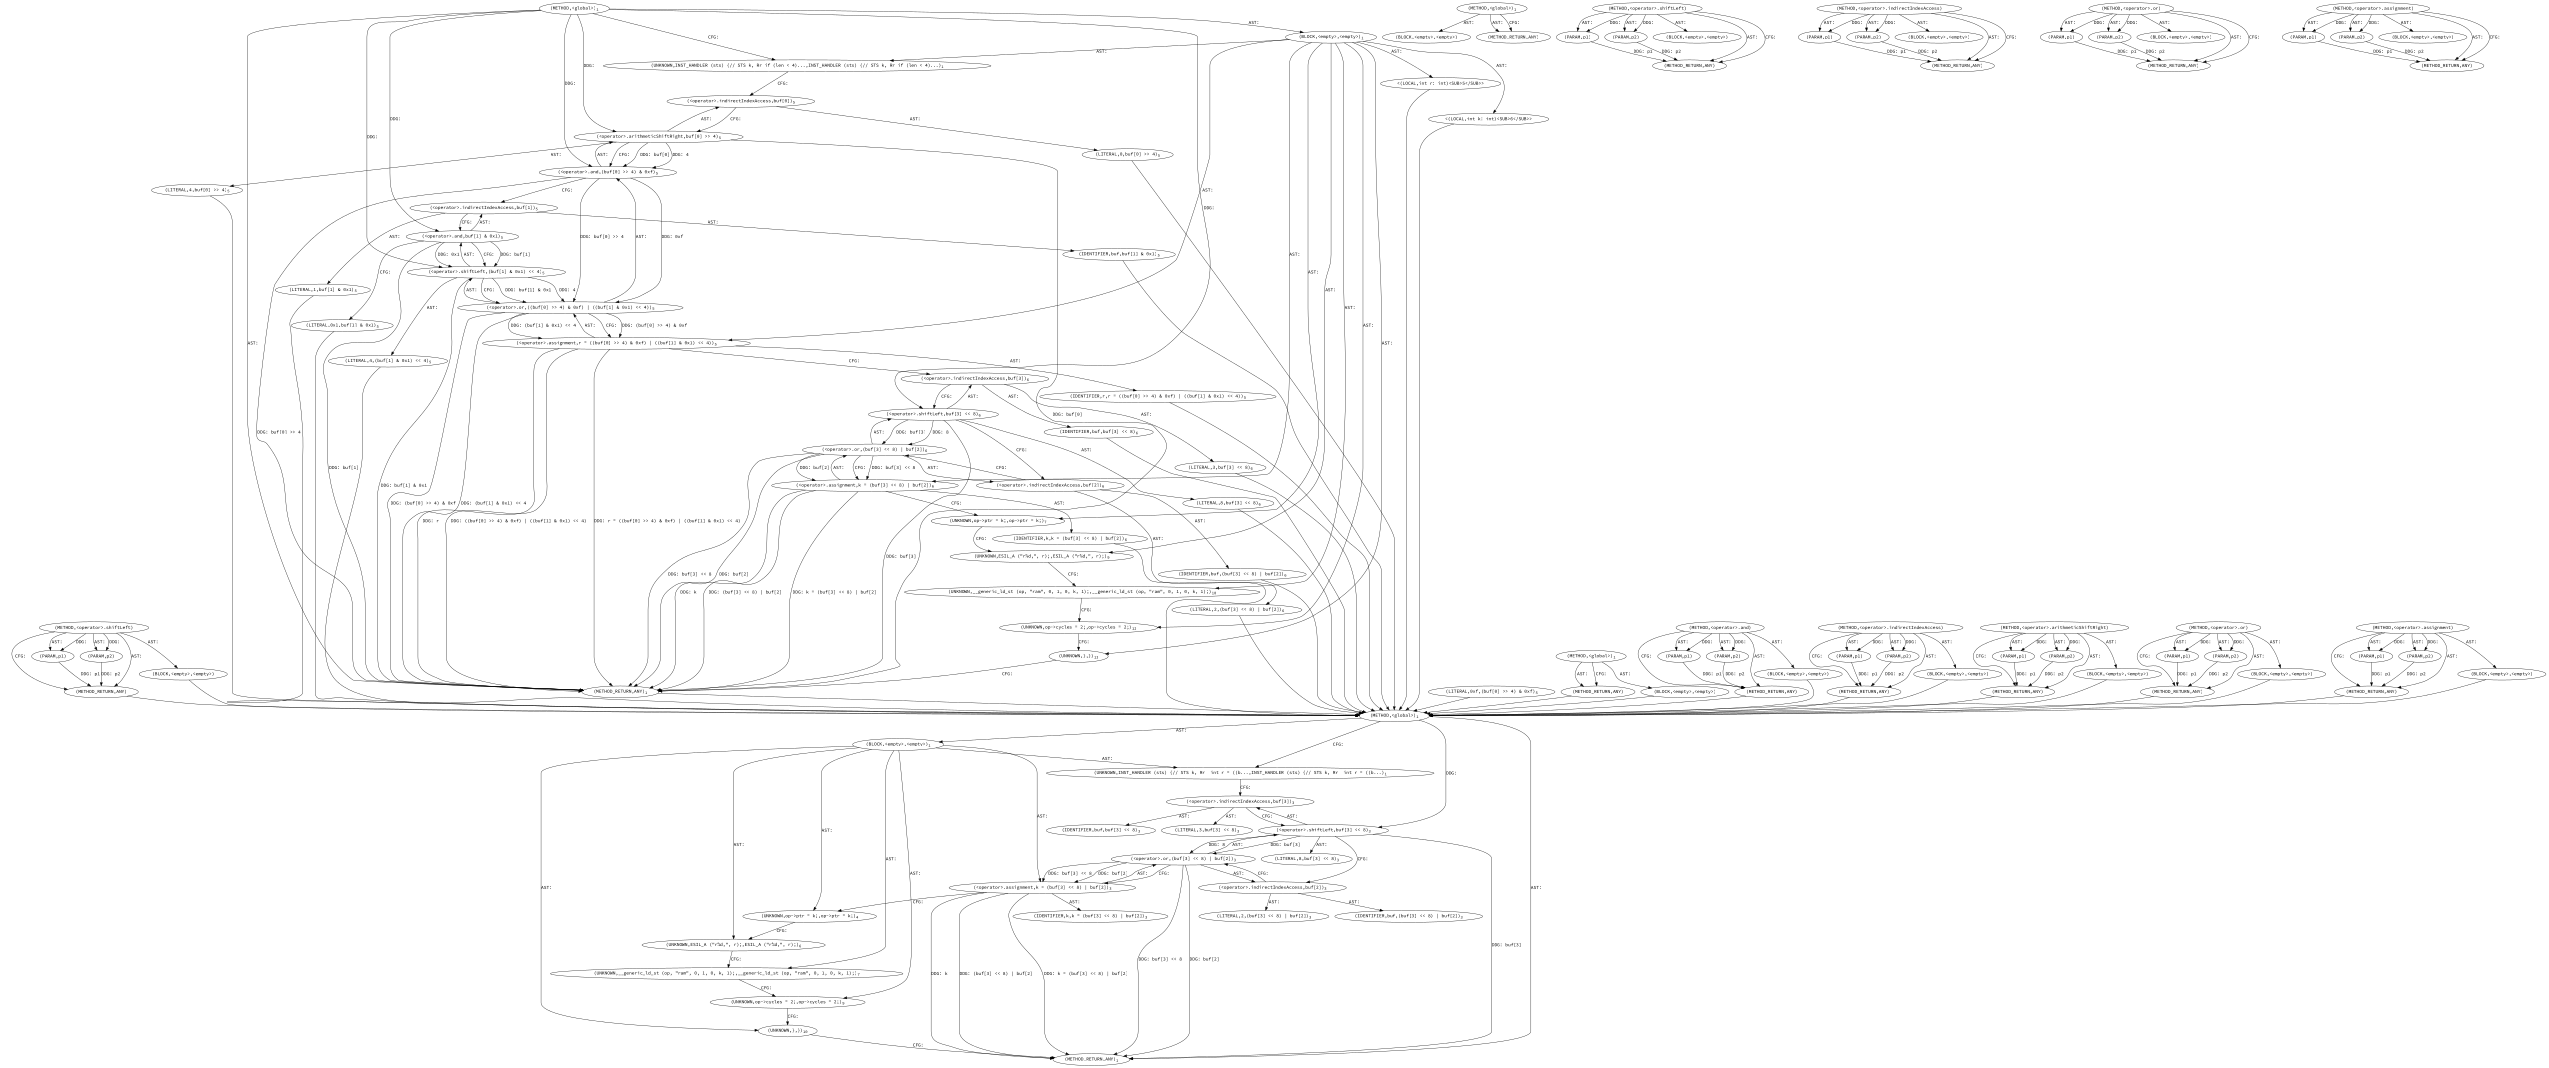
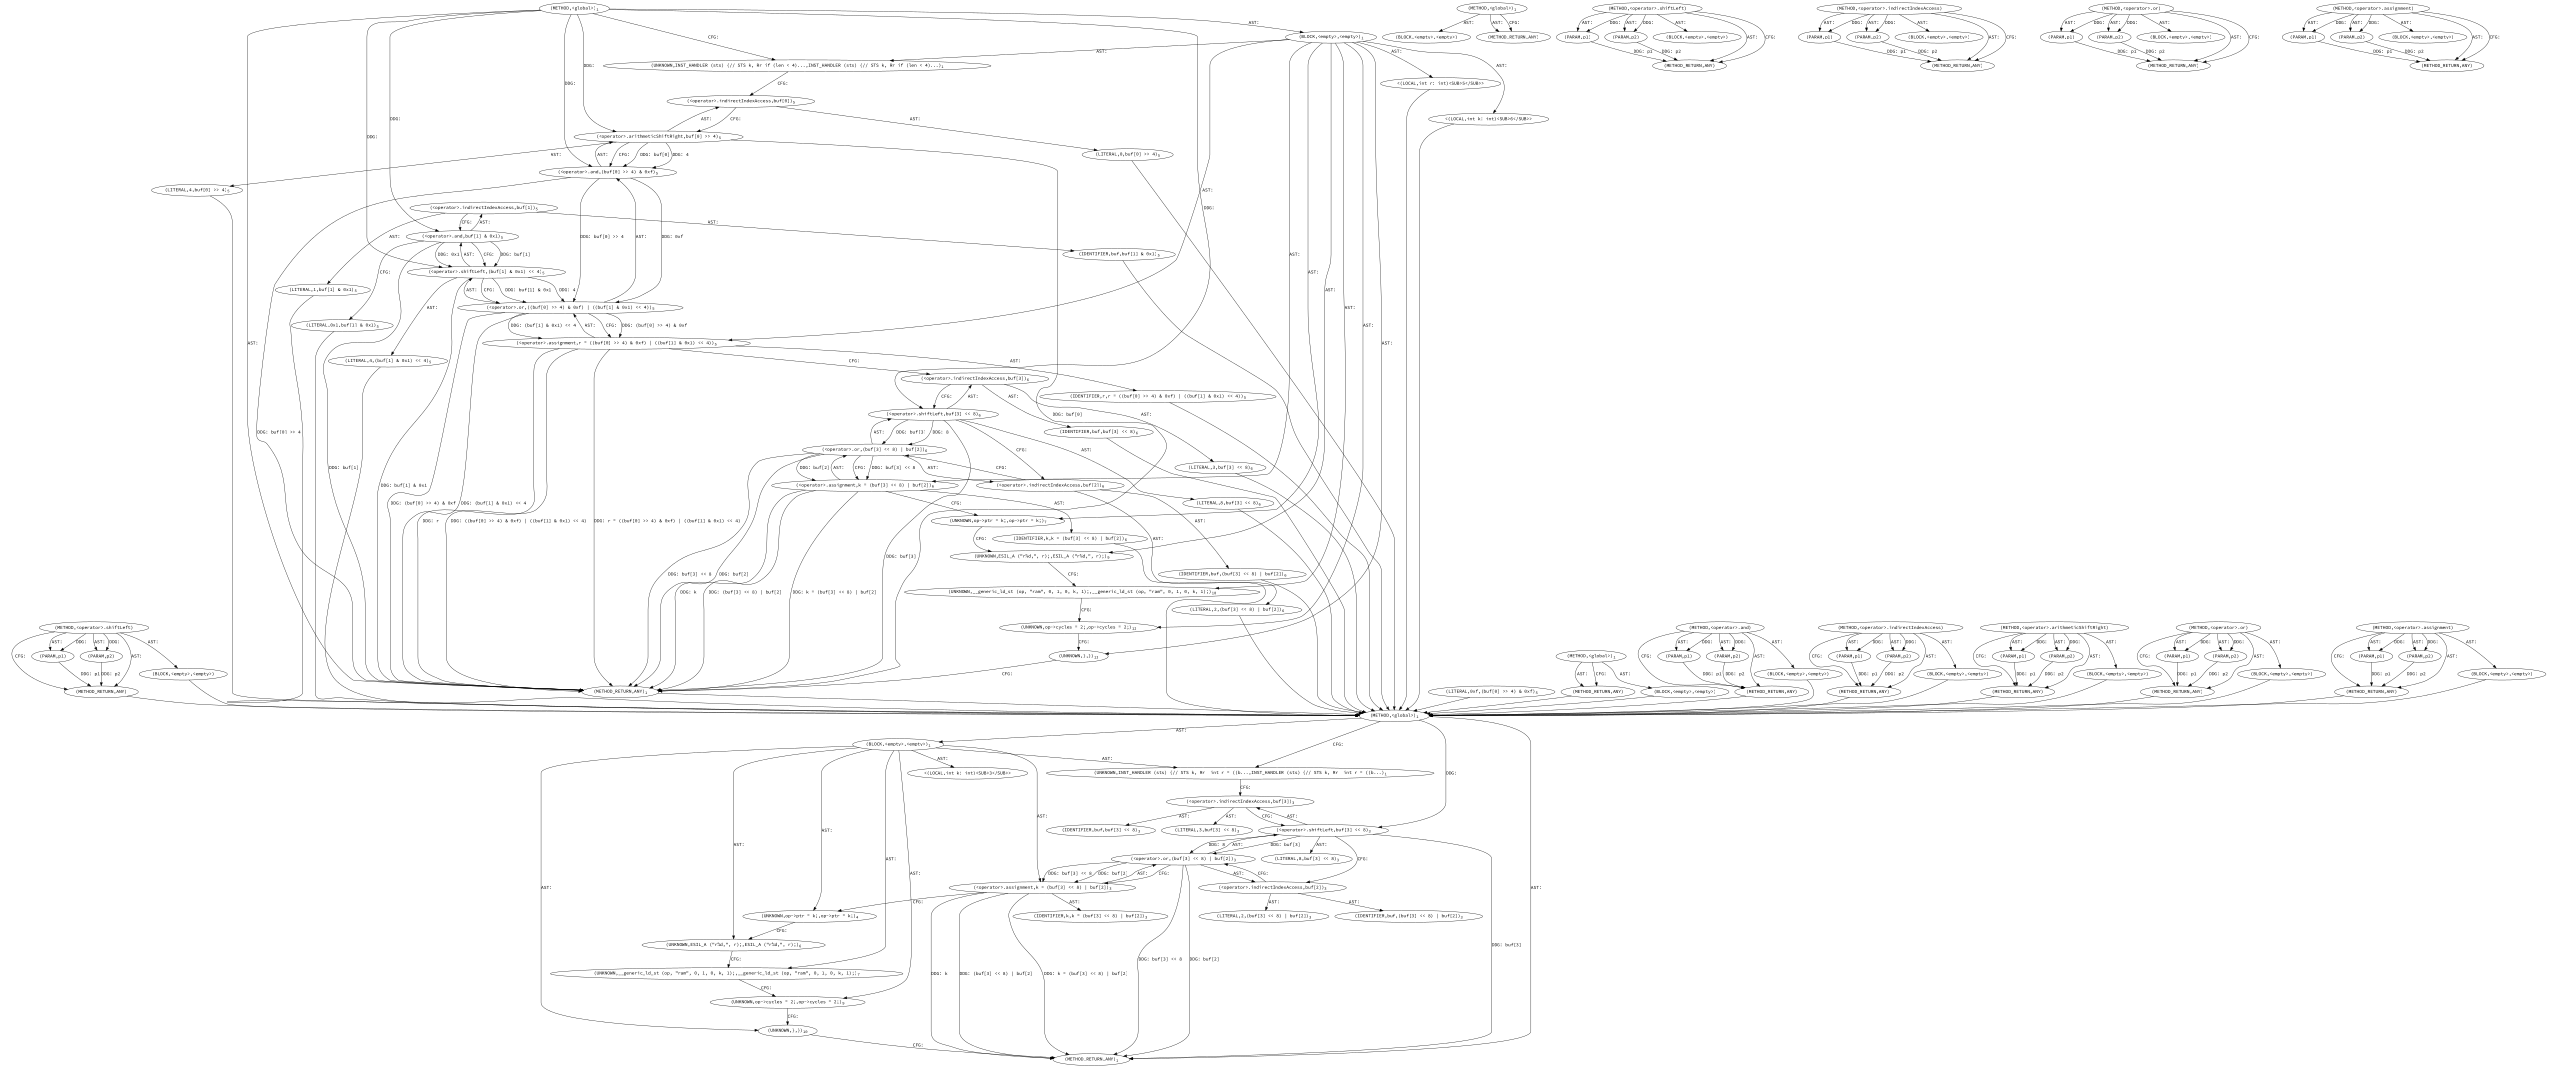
edge "(<operator>.and,(buf[0] >> 4) & 0xf)" -> "(<operator>.indirectIndexAccess,buf[1])": removed, label "CFG:"
node "<(LOCAL,int k: int)<SUB>3</SUB>>": added
